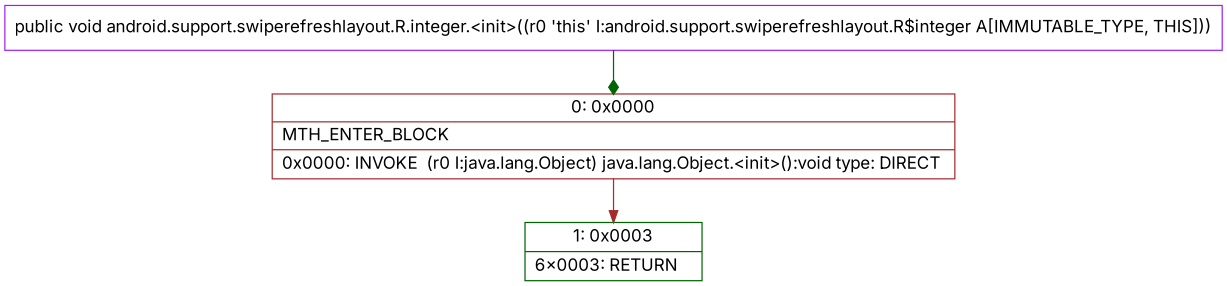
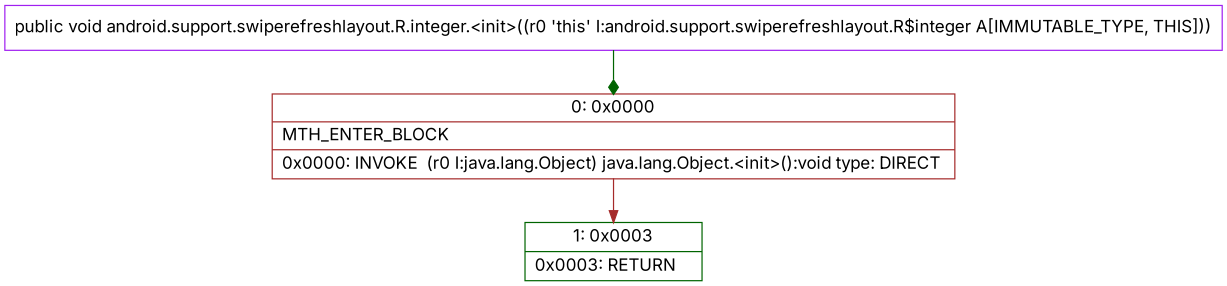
node "1: 0x0003": text "6x0003: RETURN" -> "0x0003: RETURN"
